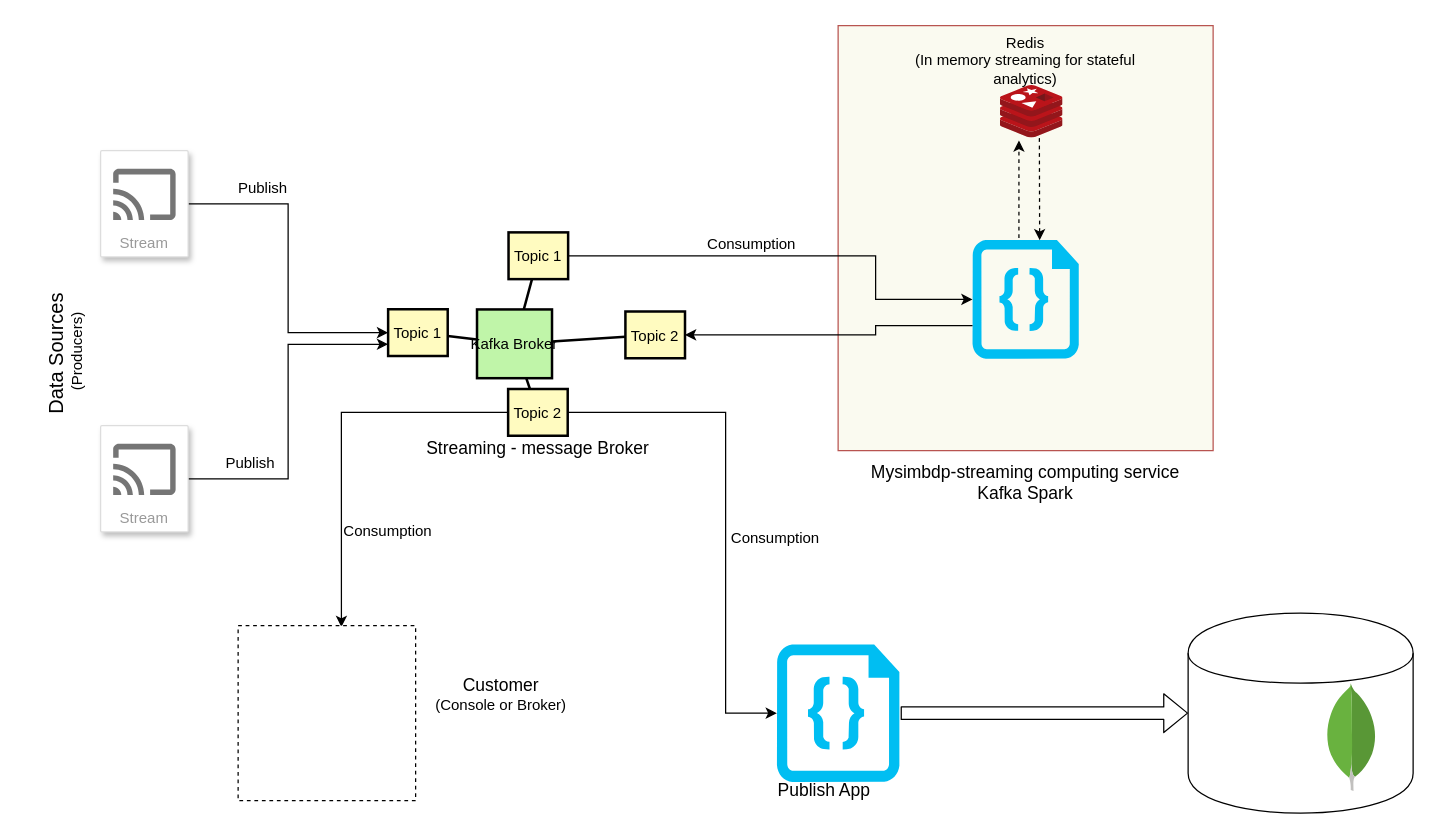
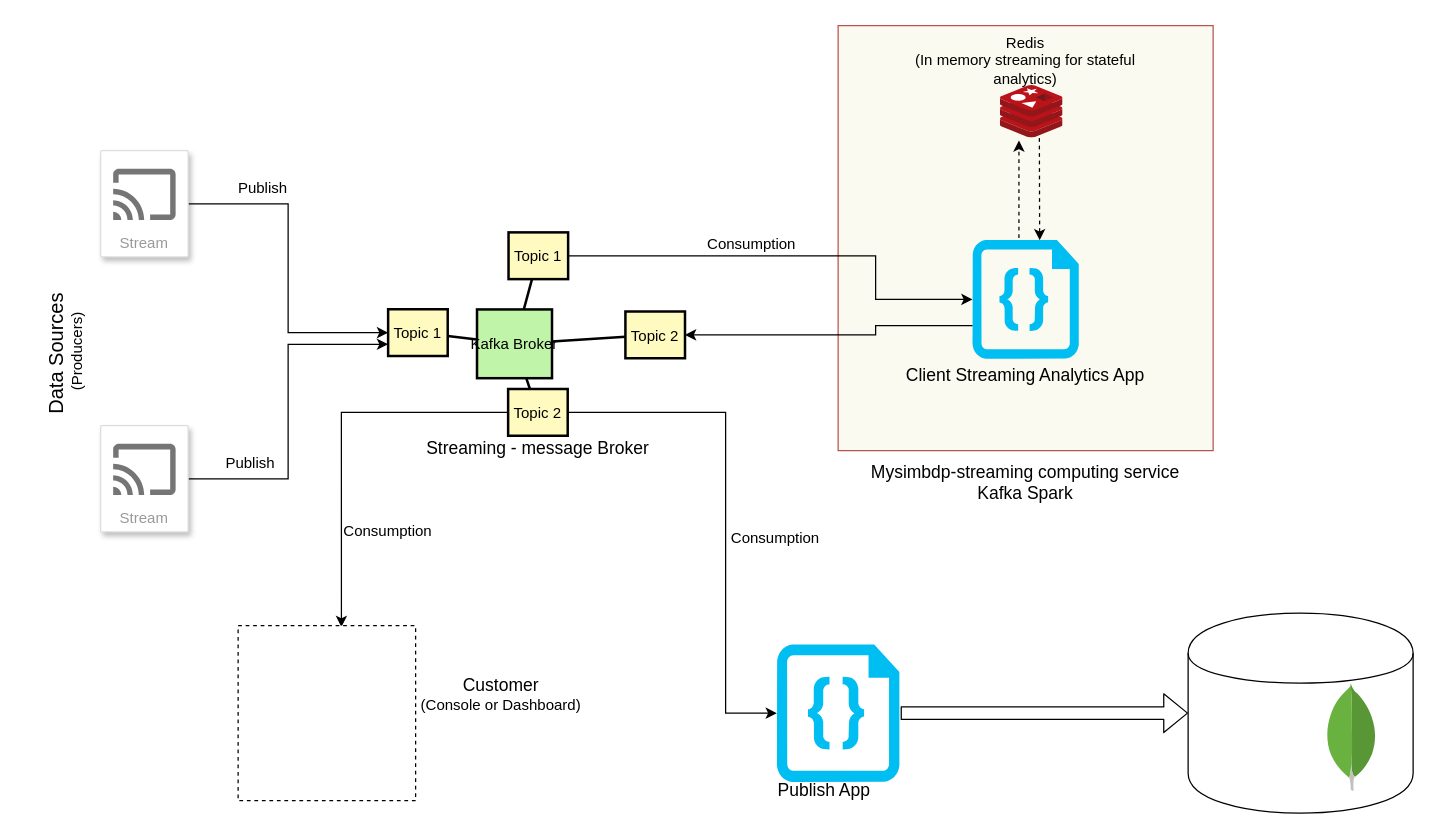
node "Client Streaming Analytics App": added
node "Customer (Console or Broker)": label "Customer (Console or Broker)" -> "Customer (Console or Dashboard)"
